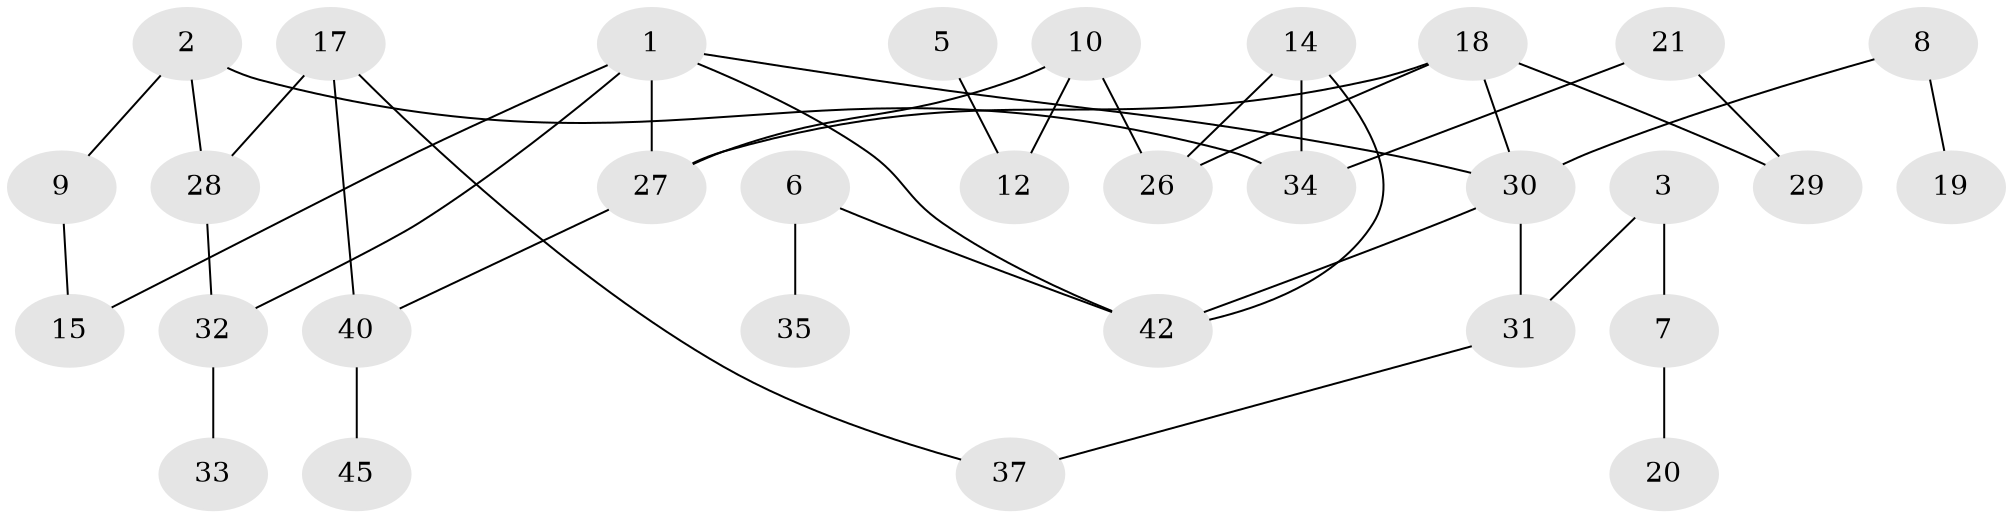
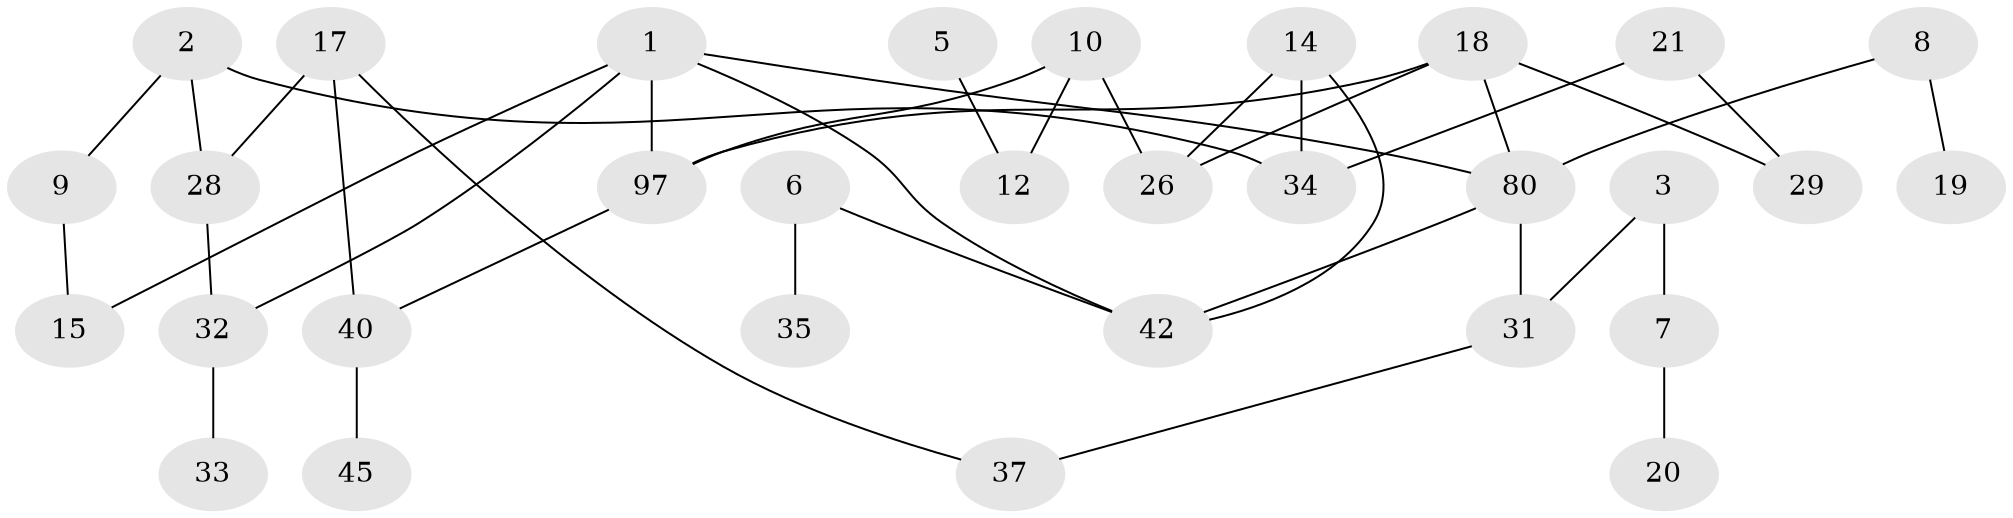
node "27": label "27" -> "97"
node "30": label "30" -> "80"
